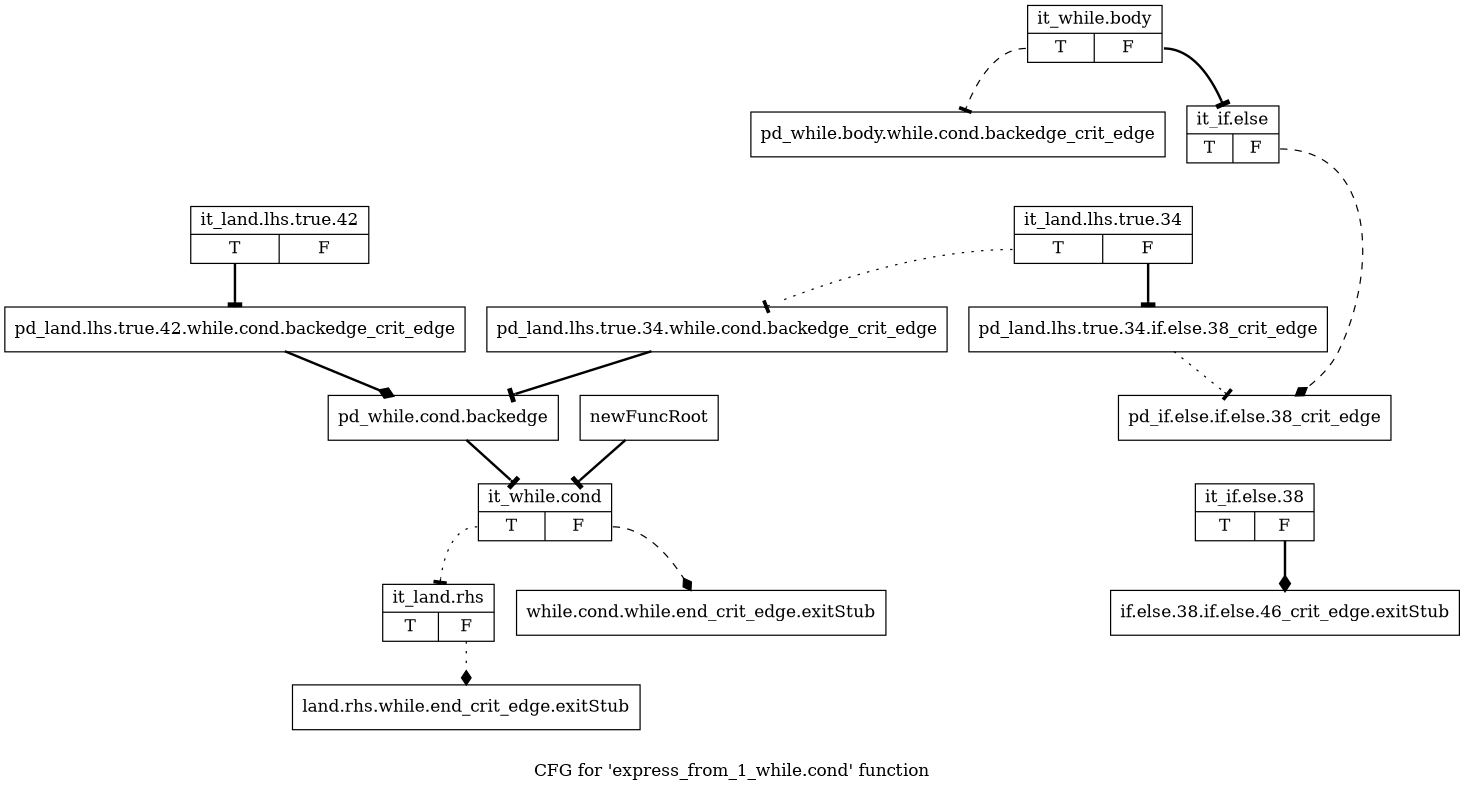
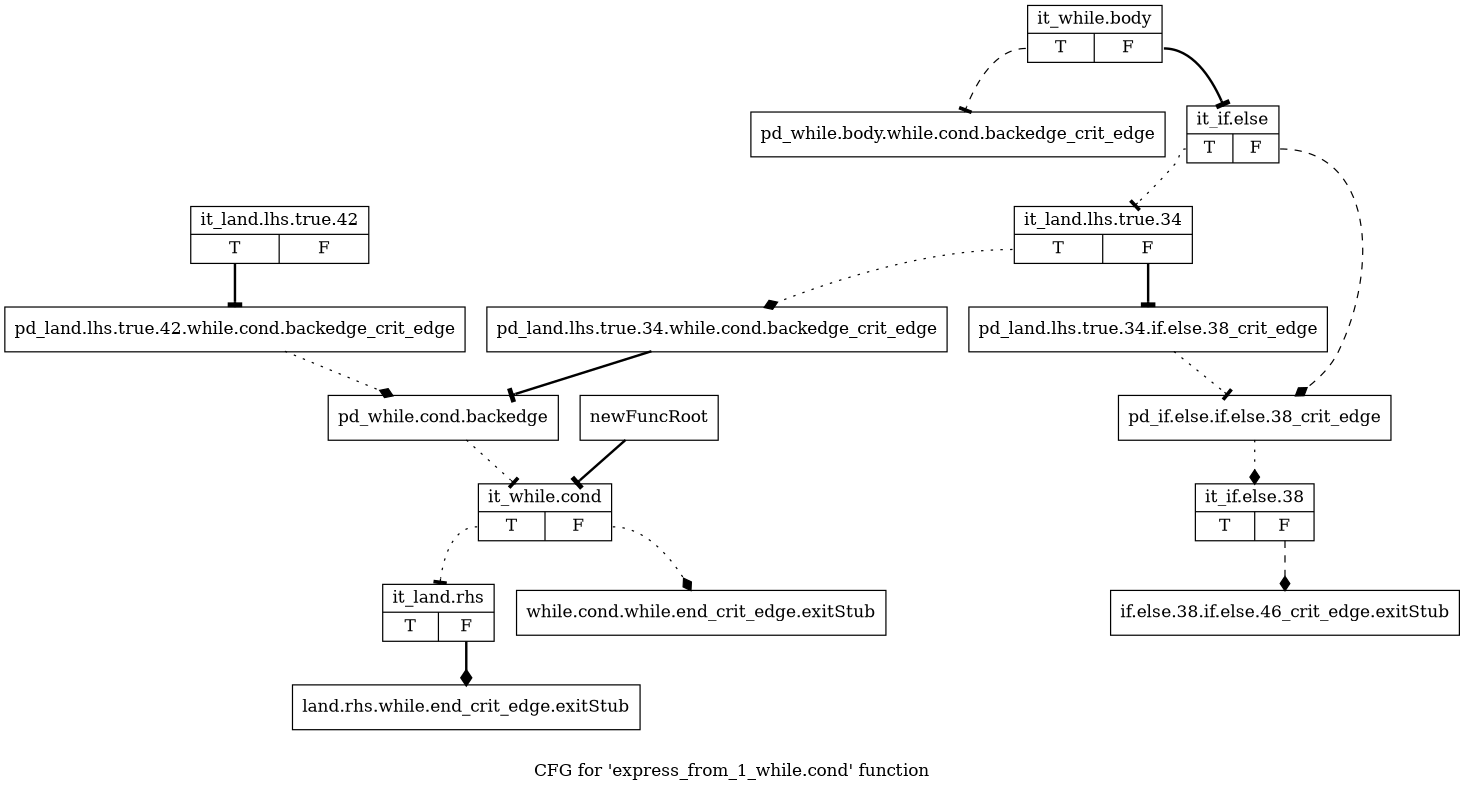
edge "it_if.else" -> "it_land.lhs.true.34": added
edge "it_land.lhs.true.34" -> "pd_land.lhs.true.34.while.cond.backedge_crit_edge": arrowhead tee -> diamond
edge "pd_land.lhs.true.42.while.cond.backedge_crit_edge" -> "pd_while.cond.backedge": style bold -> dotted
edge "pd_if.else.if.else.38_crit_edge" -> "it_if.else.38": added
edge "pd_while.cond.backedge" -> "it_while.cond": style bold -> dotted
edge "it_while.cond" -> "while.cond.while.end_crit_edge.exitStub": style dashed -> dotted
edge "it_if.else.38" -> "if.else.38.if.else.46_crit_edge.exitStub": style bold -> dashed
edge "it_land.rhs" -> "land.rhs.while.end_crit_edge.exitStub": style dotted -> bold
